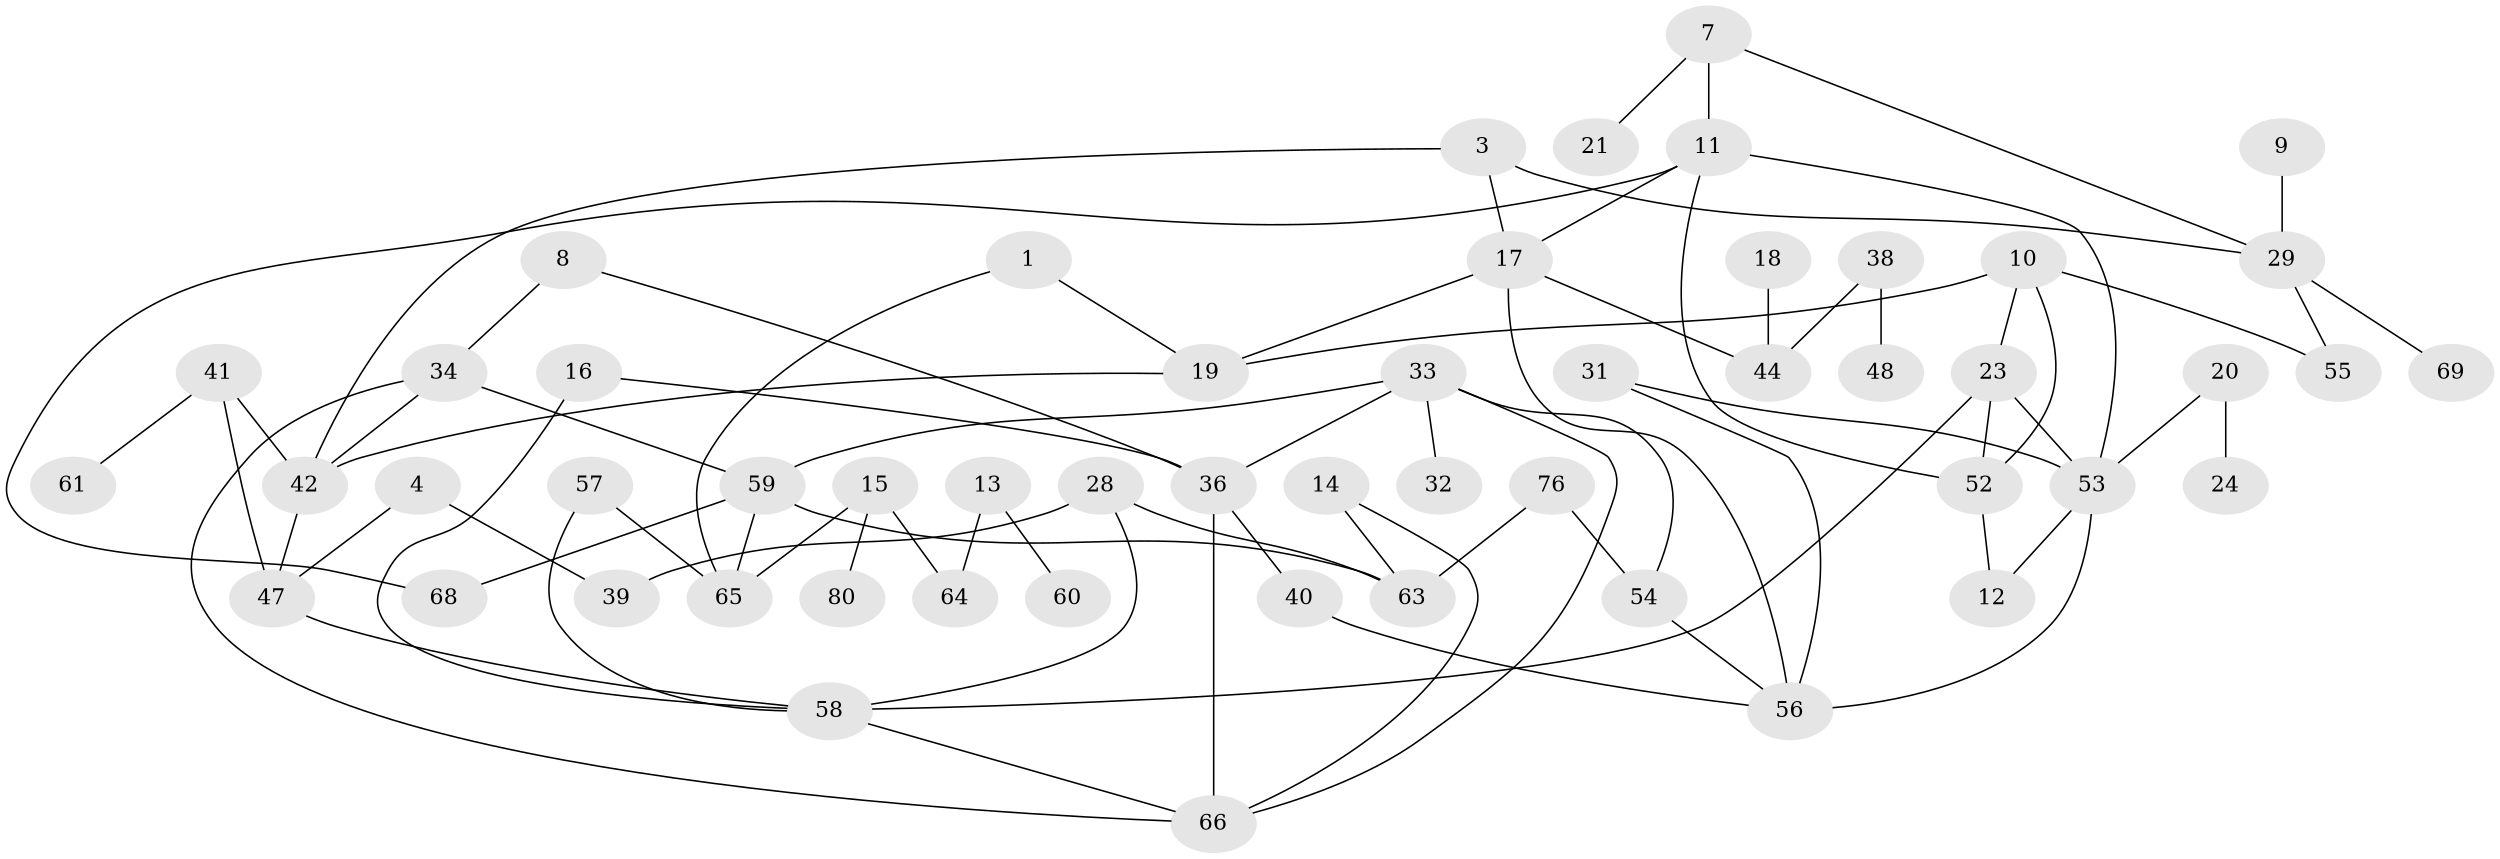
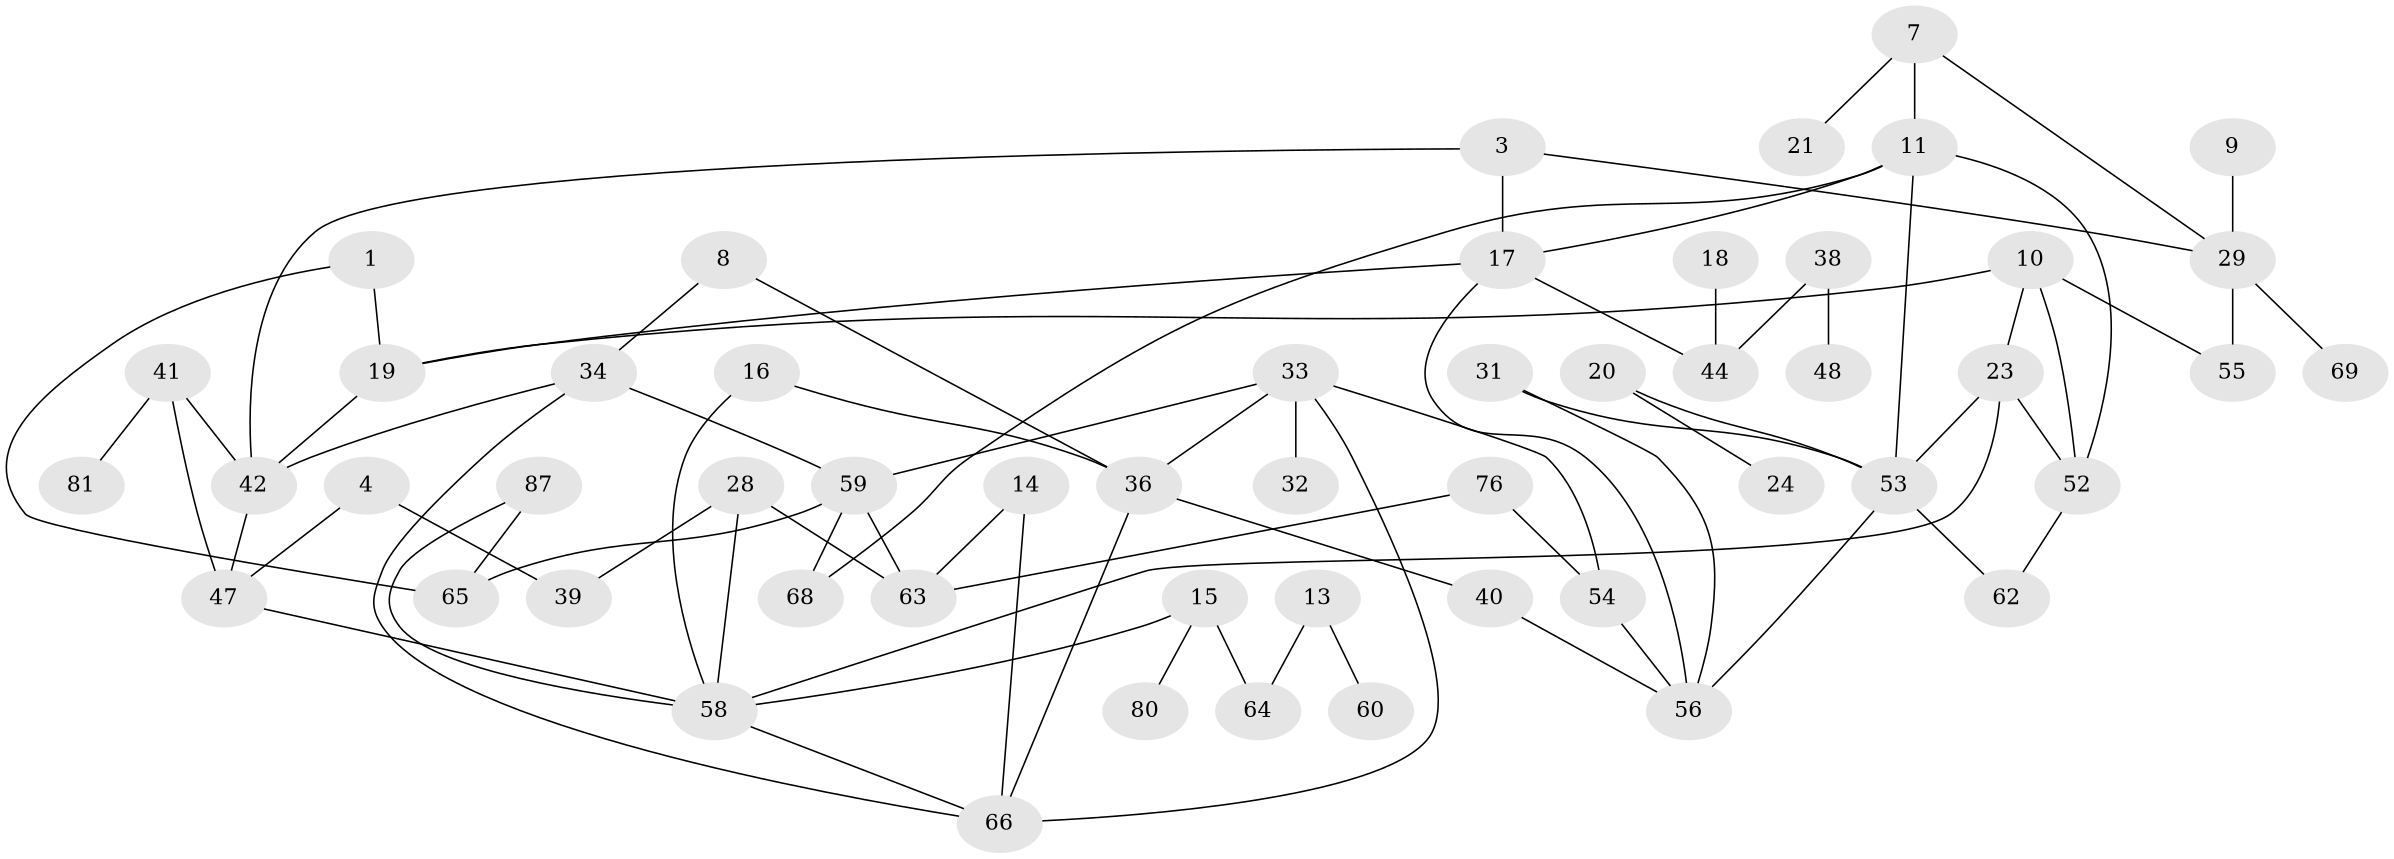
node "61": label "61" -> "81"
node "57": label "57" -> "87"
edge "15" -- "65": now "15" -- "58"
node "12": label "12" -> "62"
